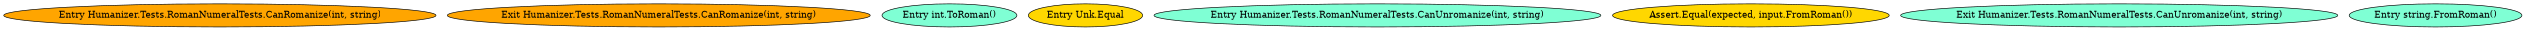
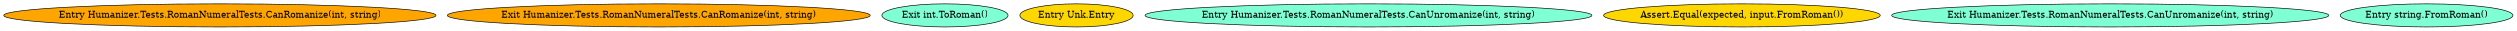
node "Entry int.ToRoman()": label "Entry int.ToRoman()" -> "Exit int.ToRoman()"
node "Entry Unk.Equal": label "Entry Unk.Equal" -> "Entry Unk.Entry"
